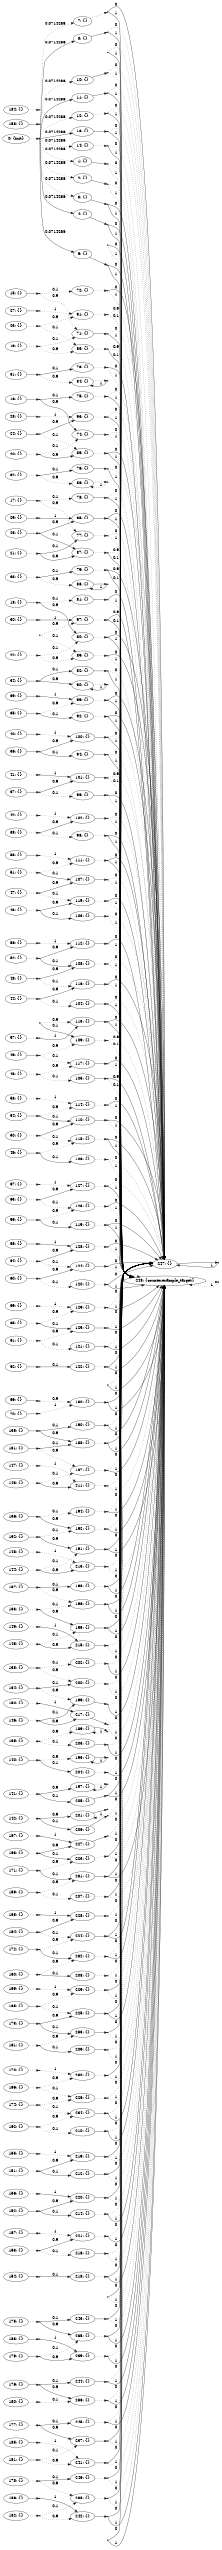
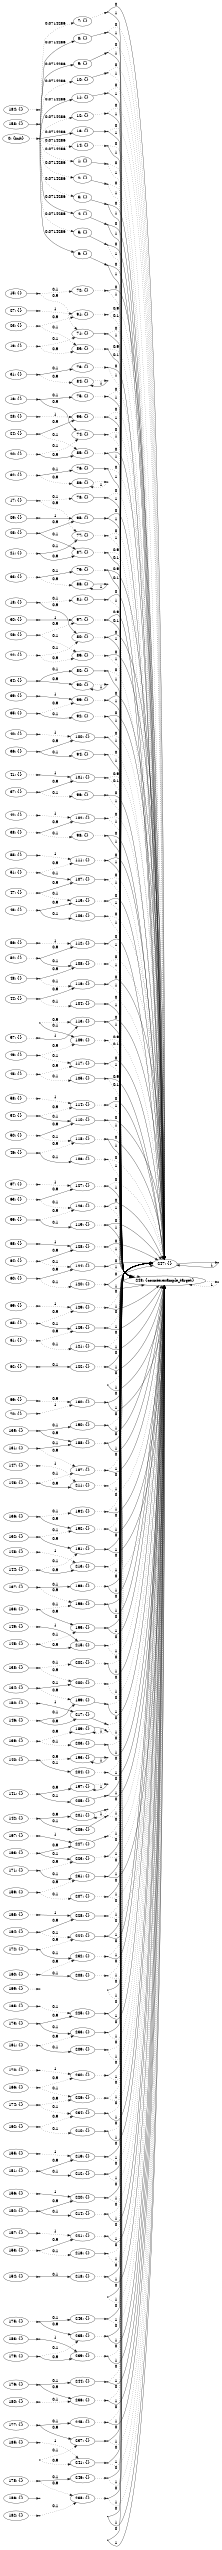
node "9: {}": added
node "5: {}": added
node "26: {}": added
node "229: {}": removed
node "181: {}": removed
node "242: {}": removed
